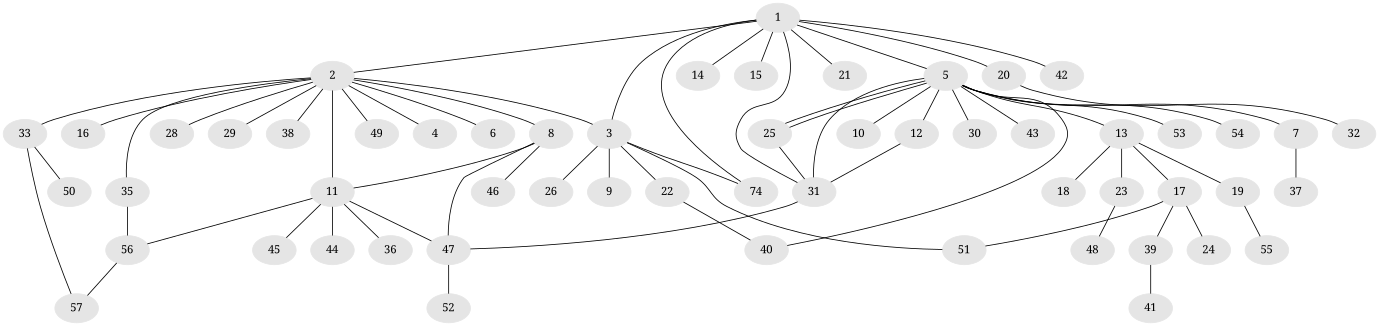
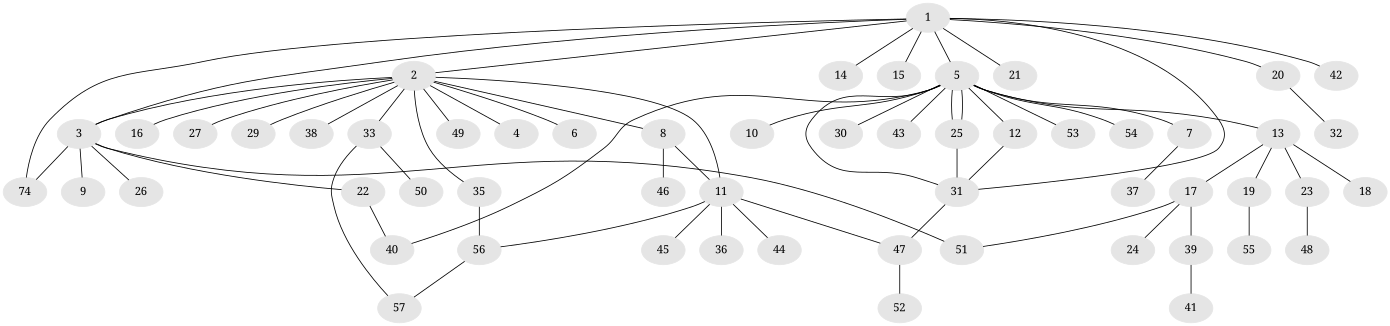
node "28": label "28" -> "27"
edge "8" -- "47": removed
